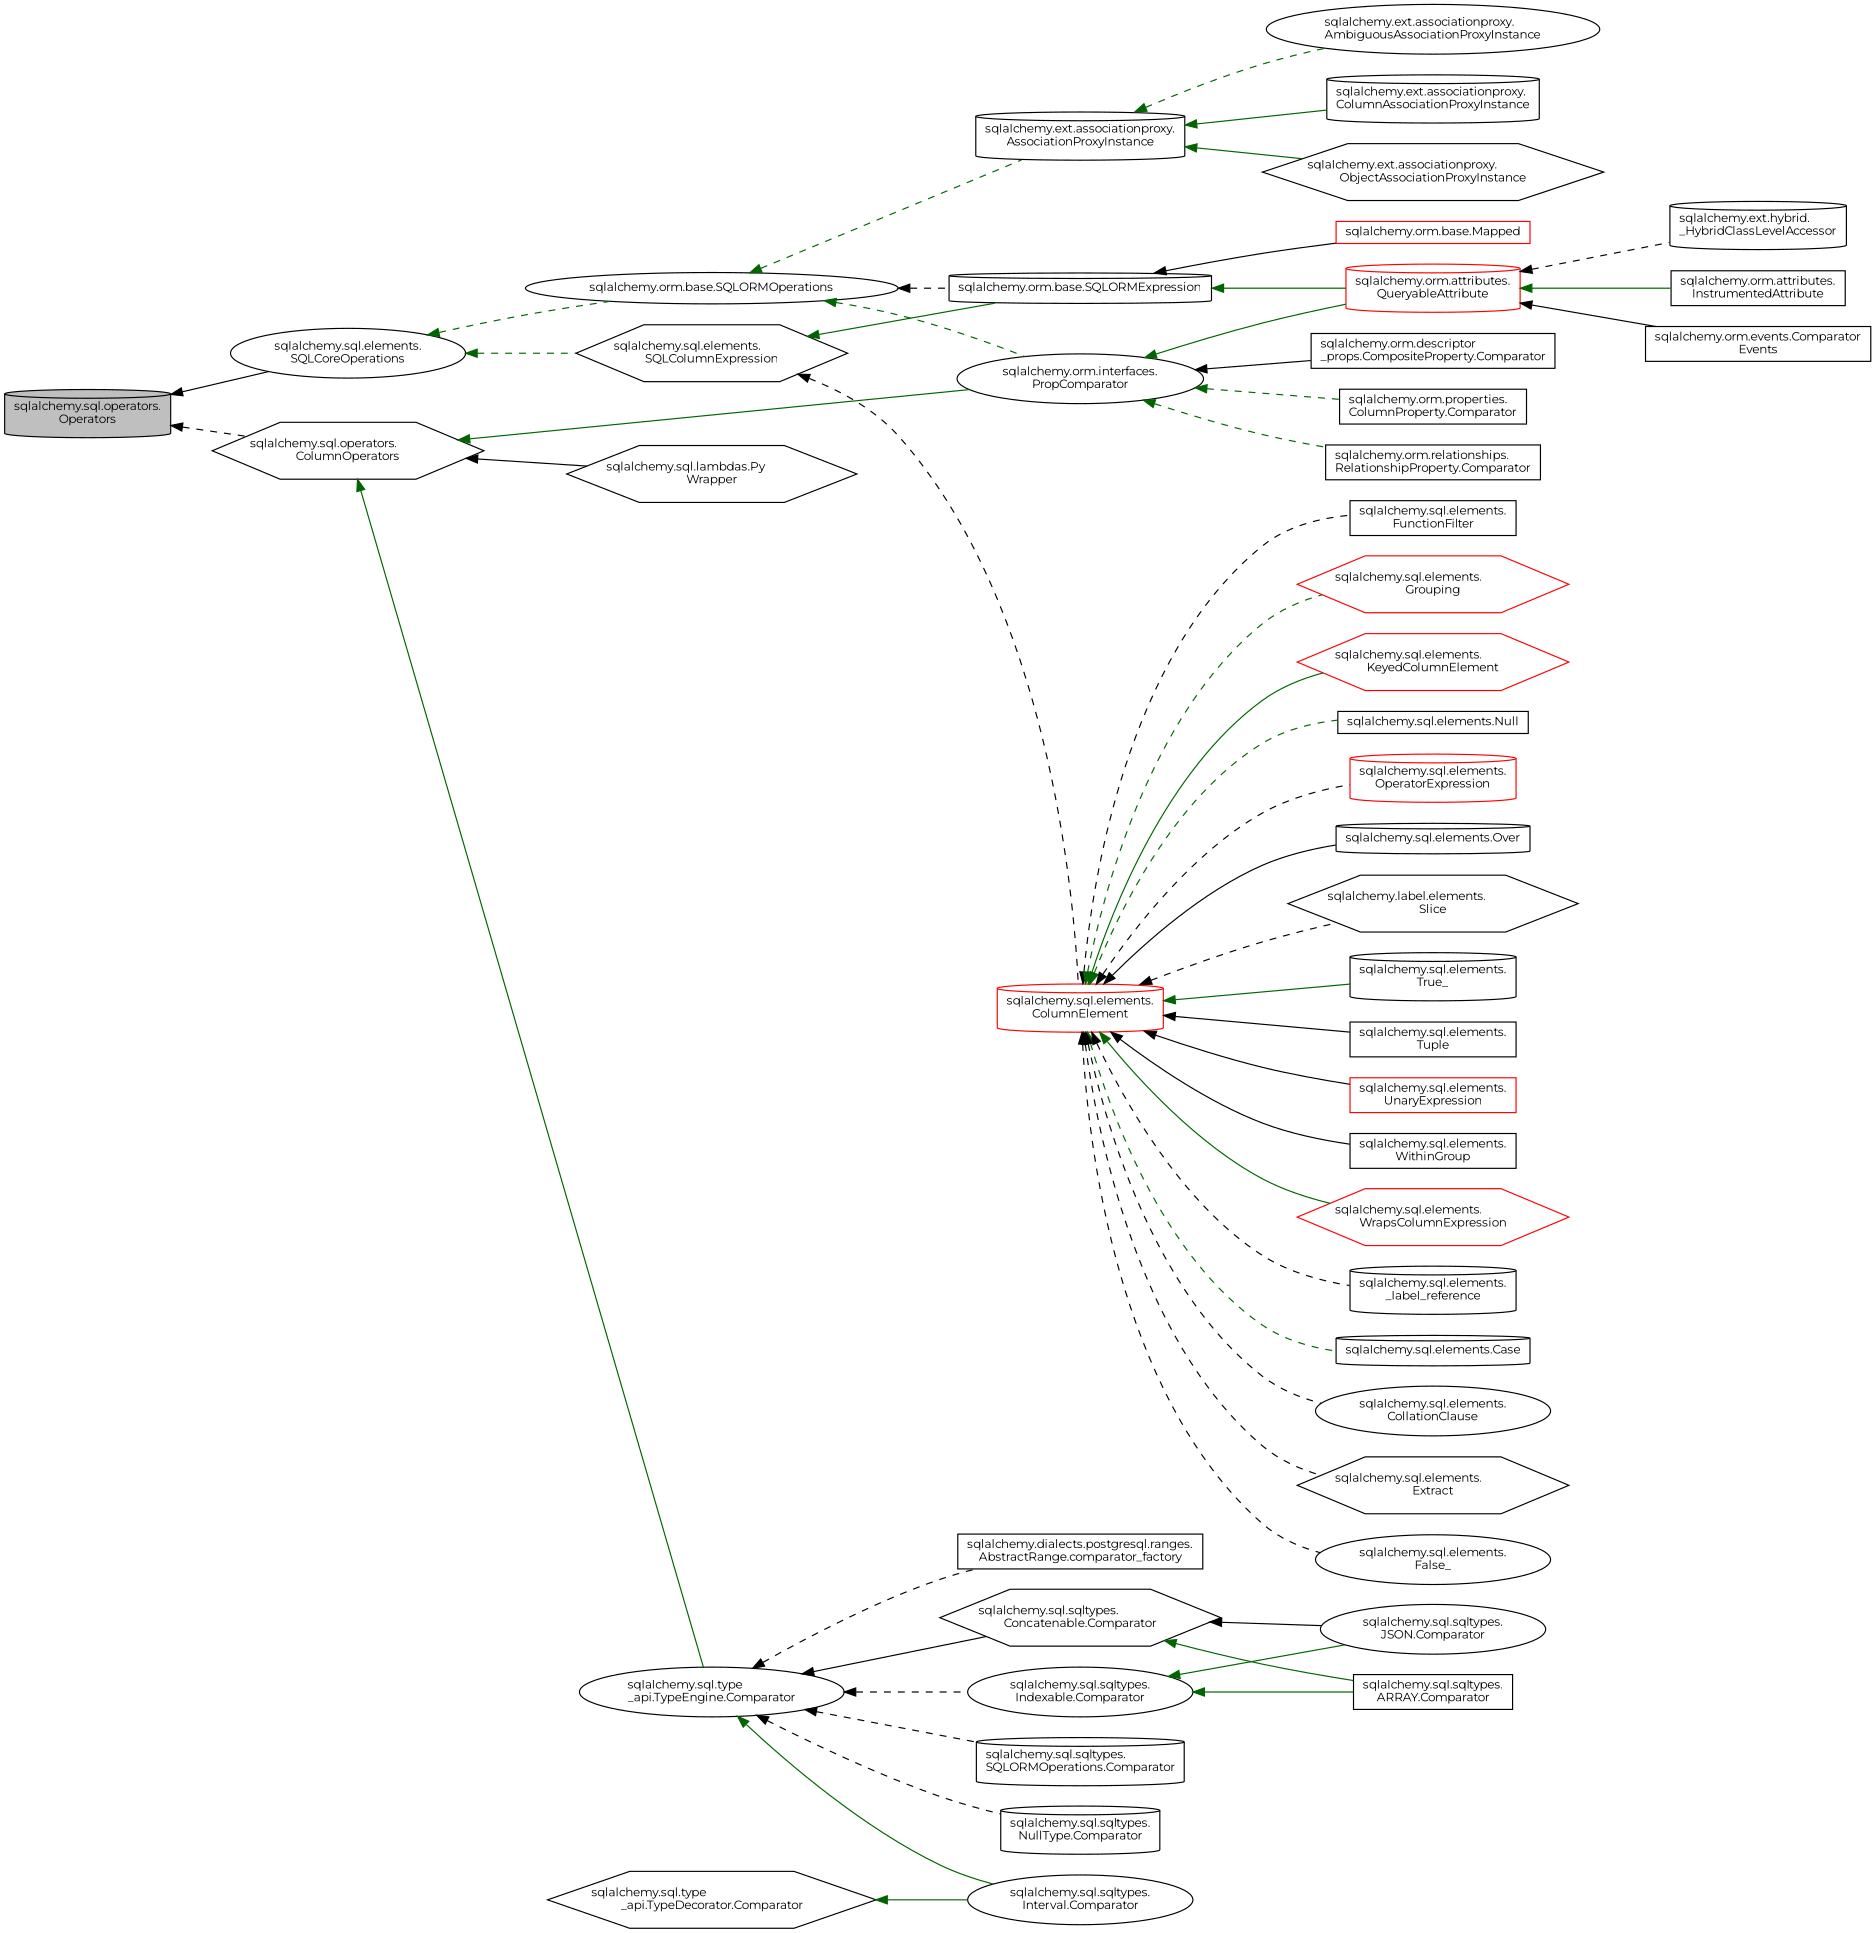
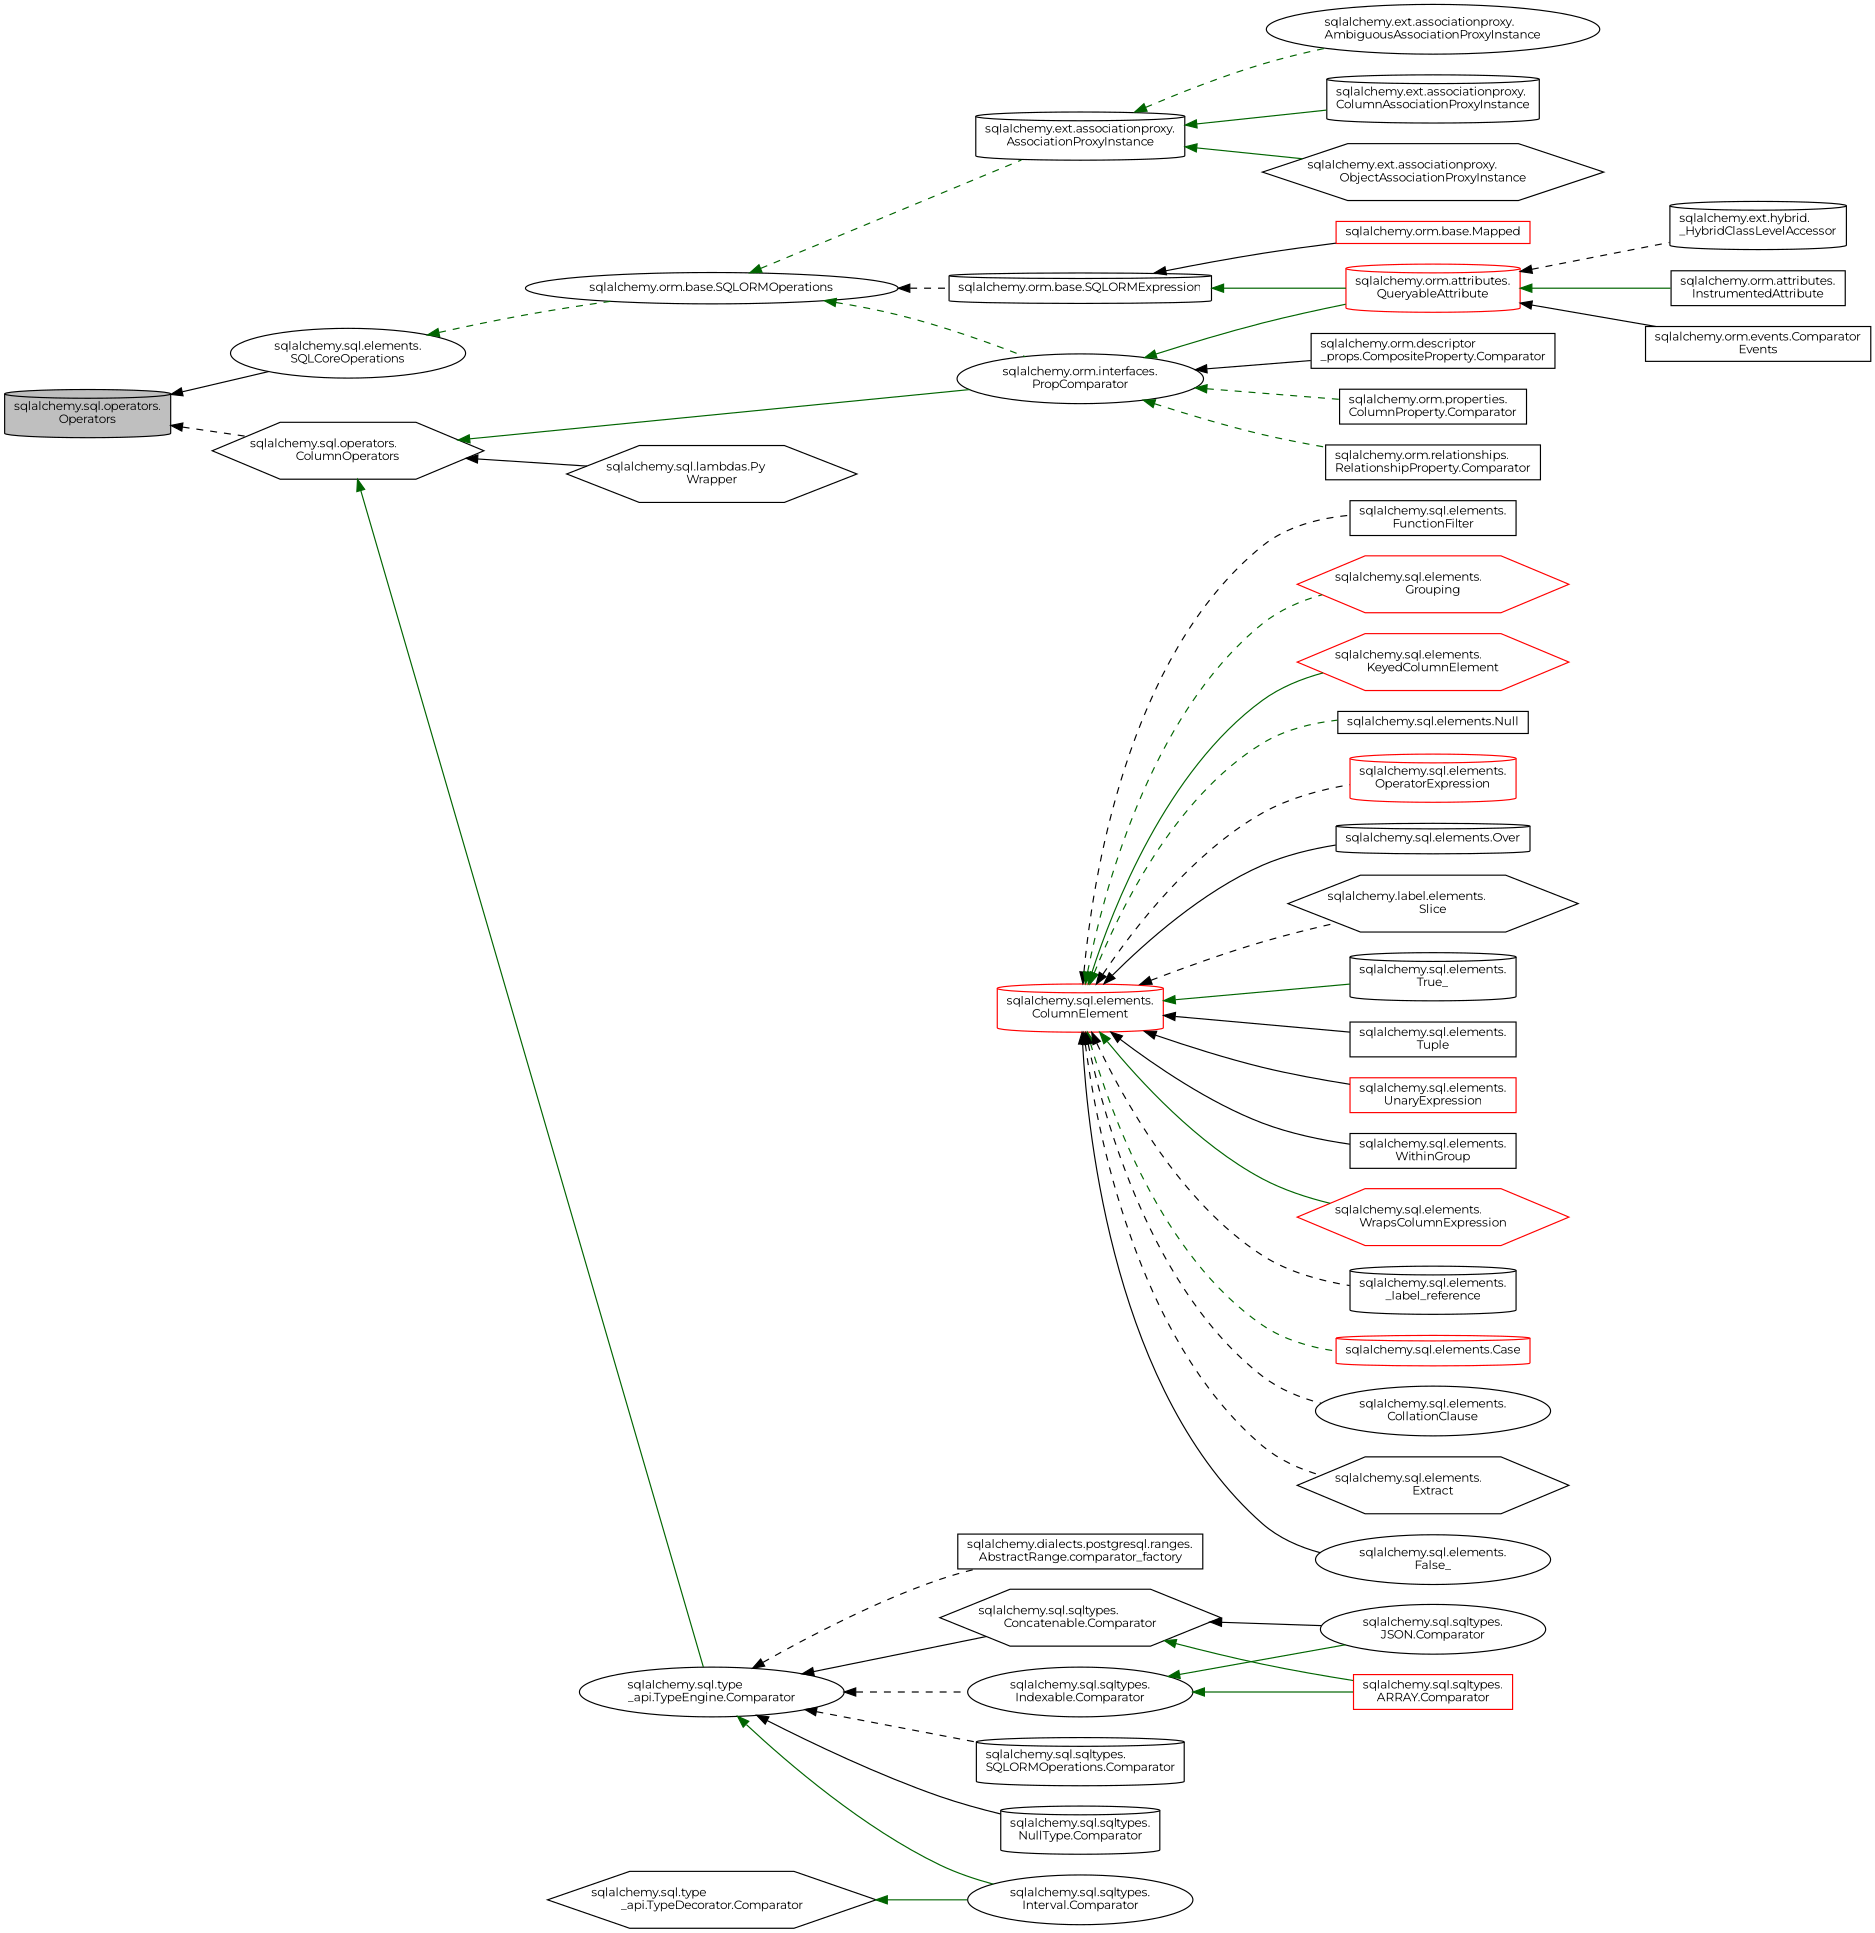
node "sqlalchemy.sql.elements. SQLColumnExpression": removed
edge "sqlalchemy.sql.elements. False_" -> "sqlalchemy.sql.elements. ColumnElement": style dashed -> solid
node "sqlalchemy.sql.elements.Case": color black -> red
node "sqlalchemy.sql.sqltypes. ARRAY.Comparator": color black -> red
edge "sqlalchemy.sql.sqltypes. NullType.Comparator" -> "sqlalchemy.sql.type _api.TypeEngine.Comparator": style dashed -> solid
